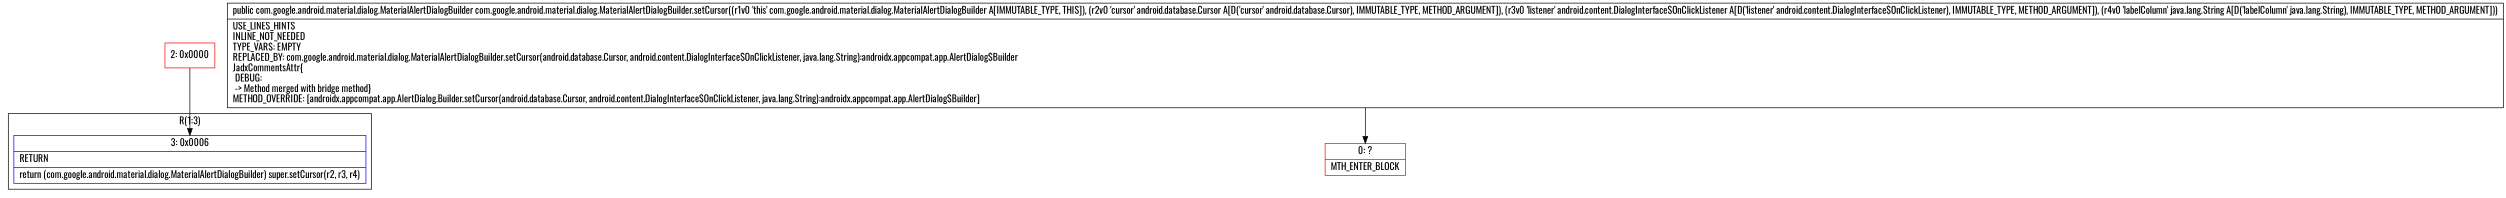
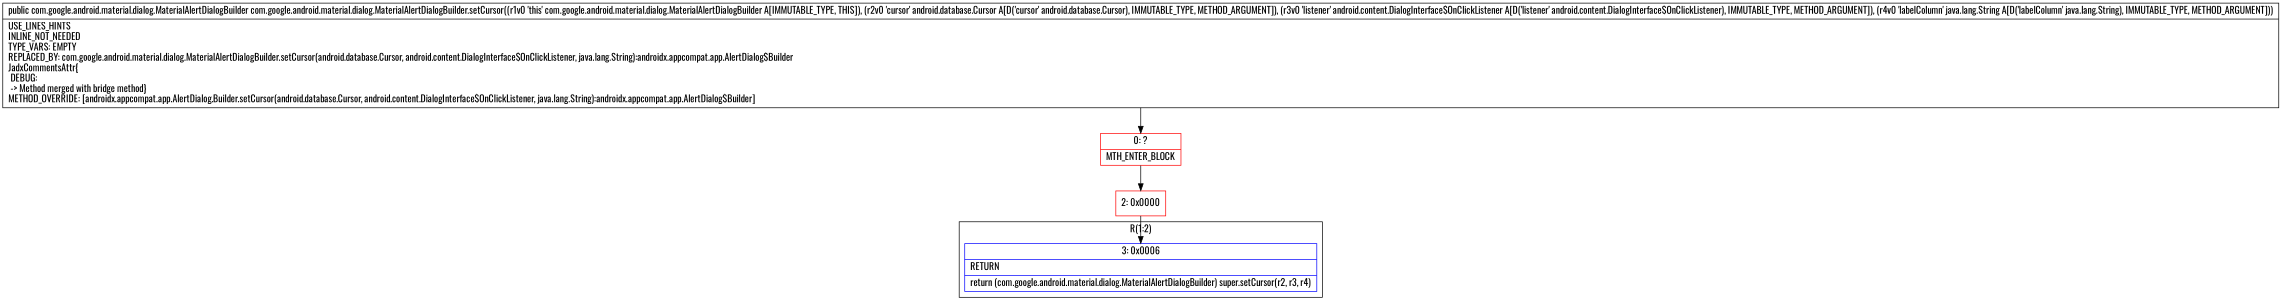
cluster "R(1:3)": label "R(1:3)" -> "R(1:2)"
edge "0: ?" -> "2: 0x0000": added
